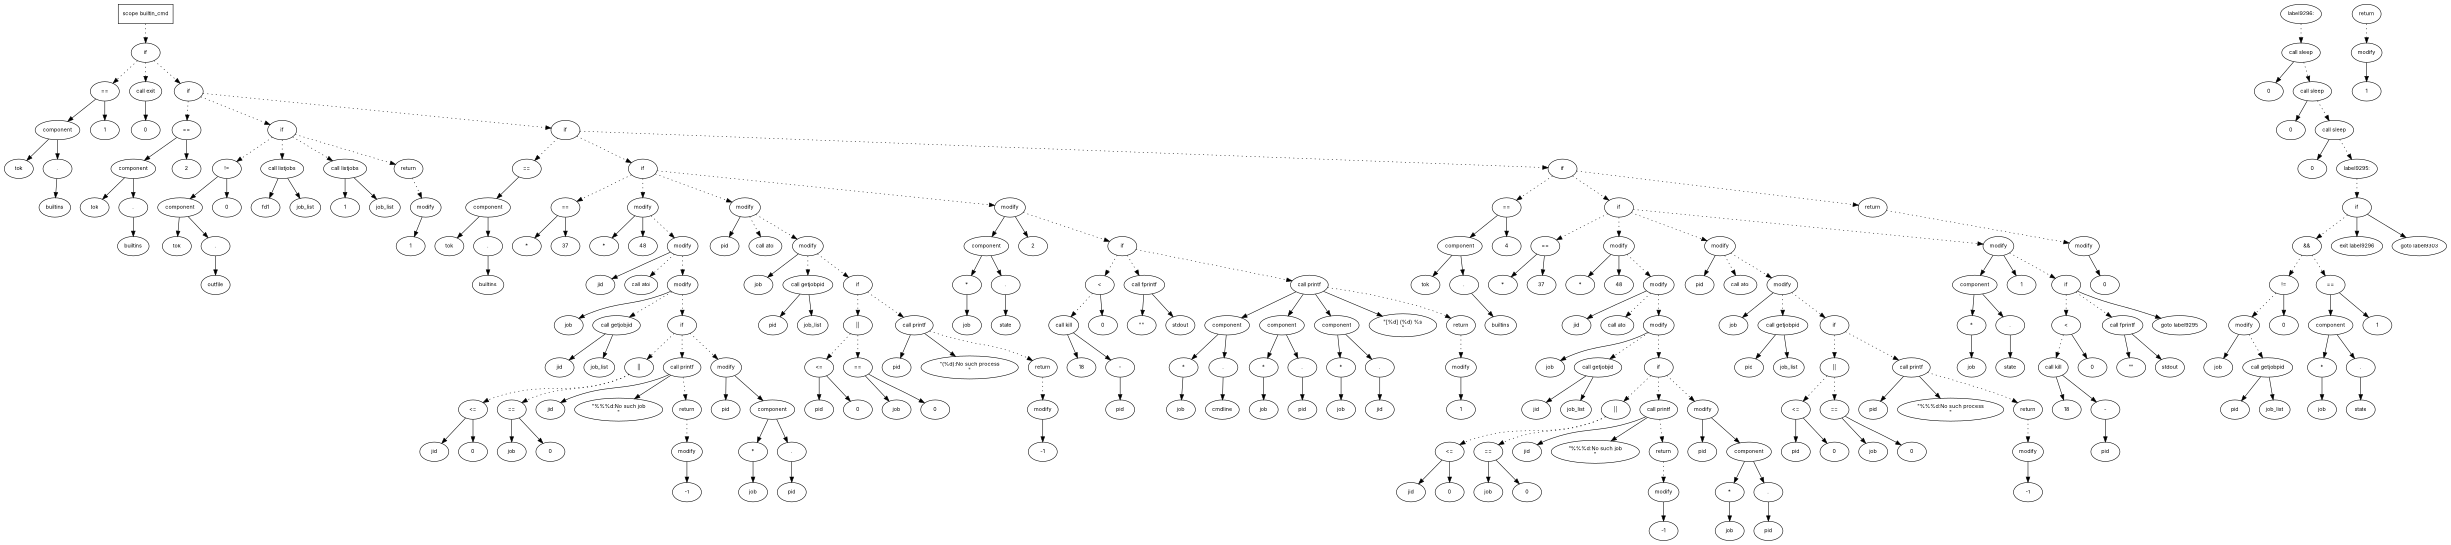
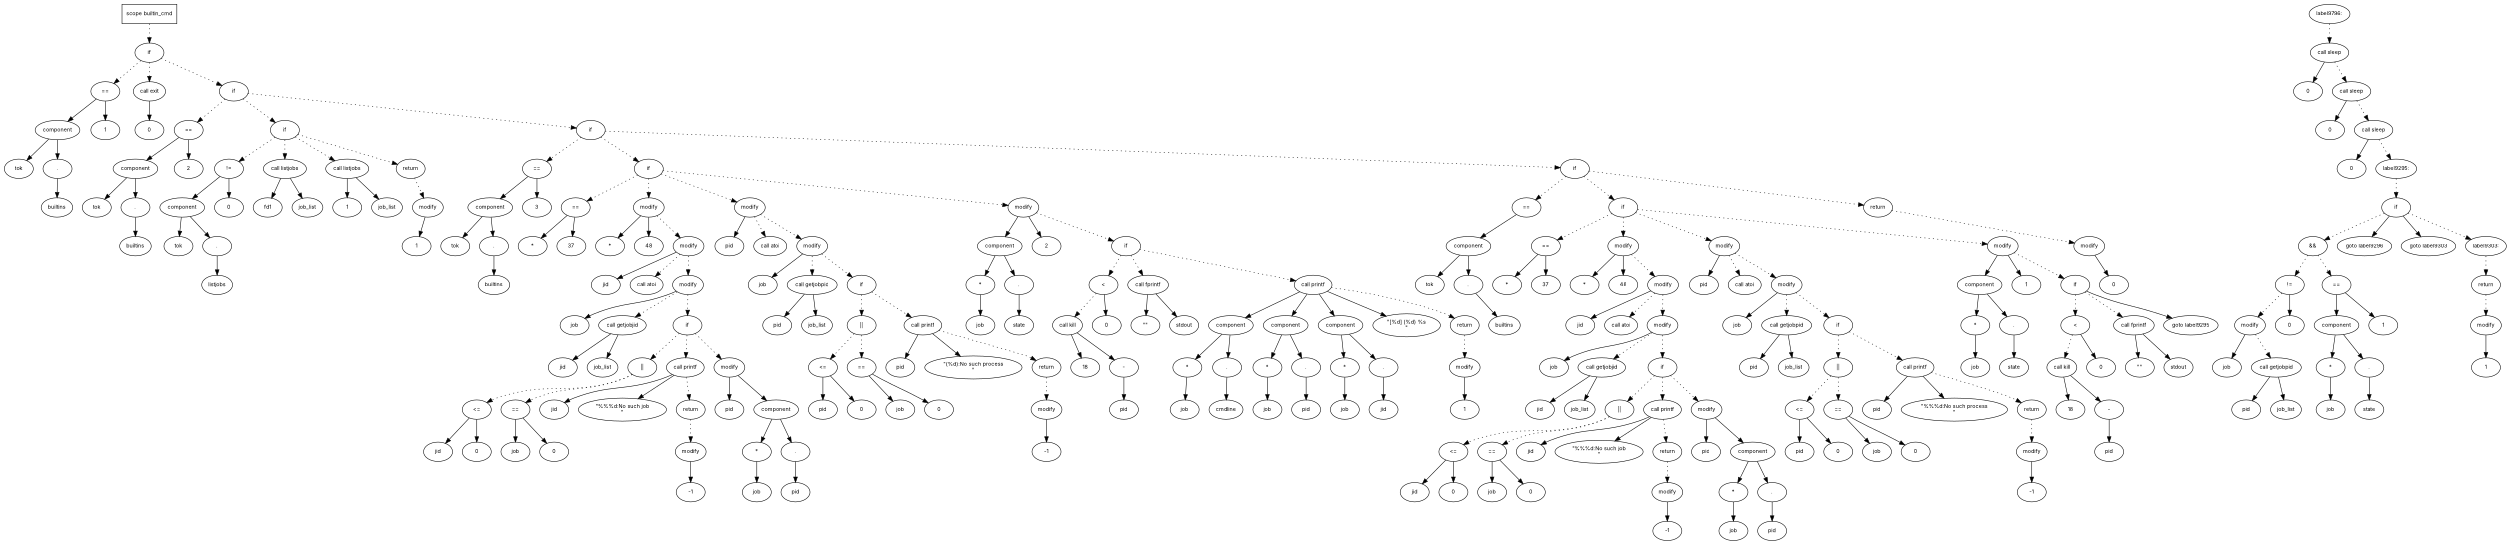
node "label9296:": label "label9296:" -> "label9796:"
node "3": added
node "4": removed
node "exit label9296": label "exit label9296" -> "goto label9296"
node "label9303:": added
node "outfile": label "outfile" -> "listjobs"
